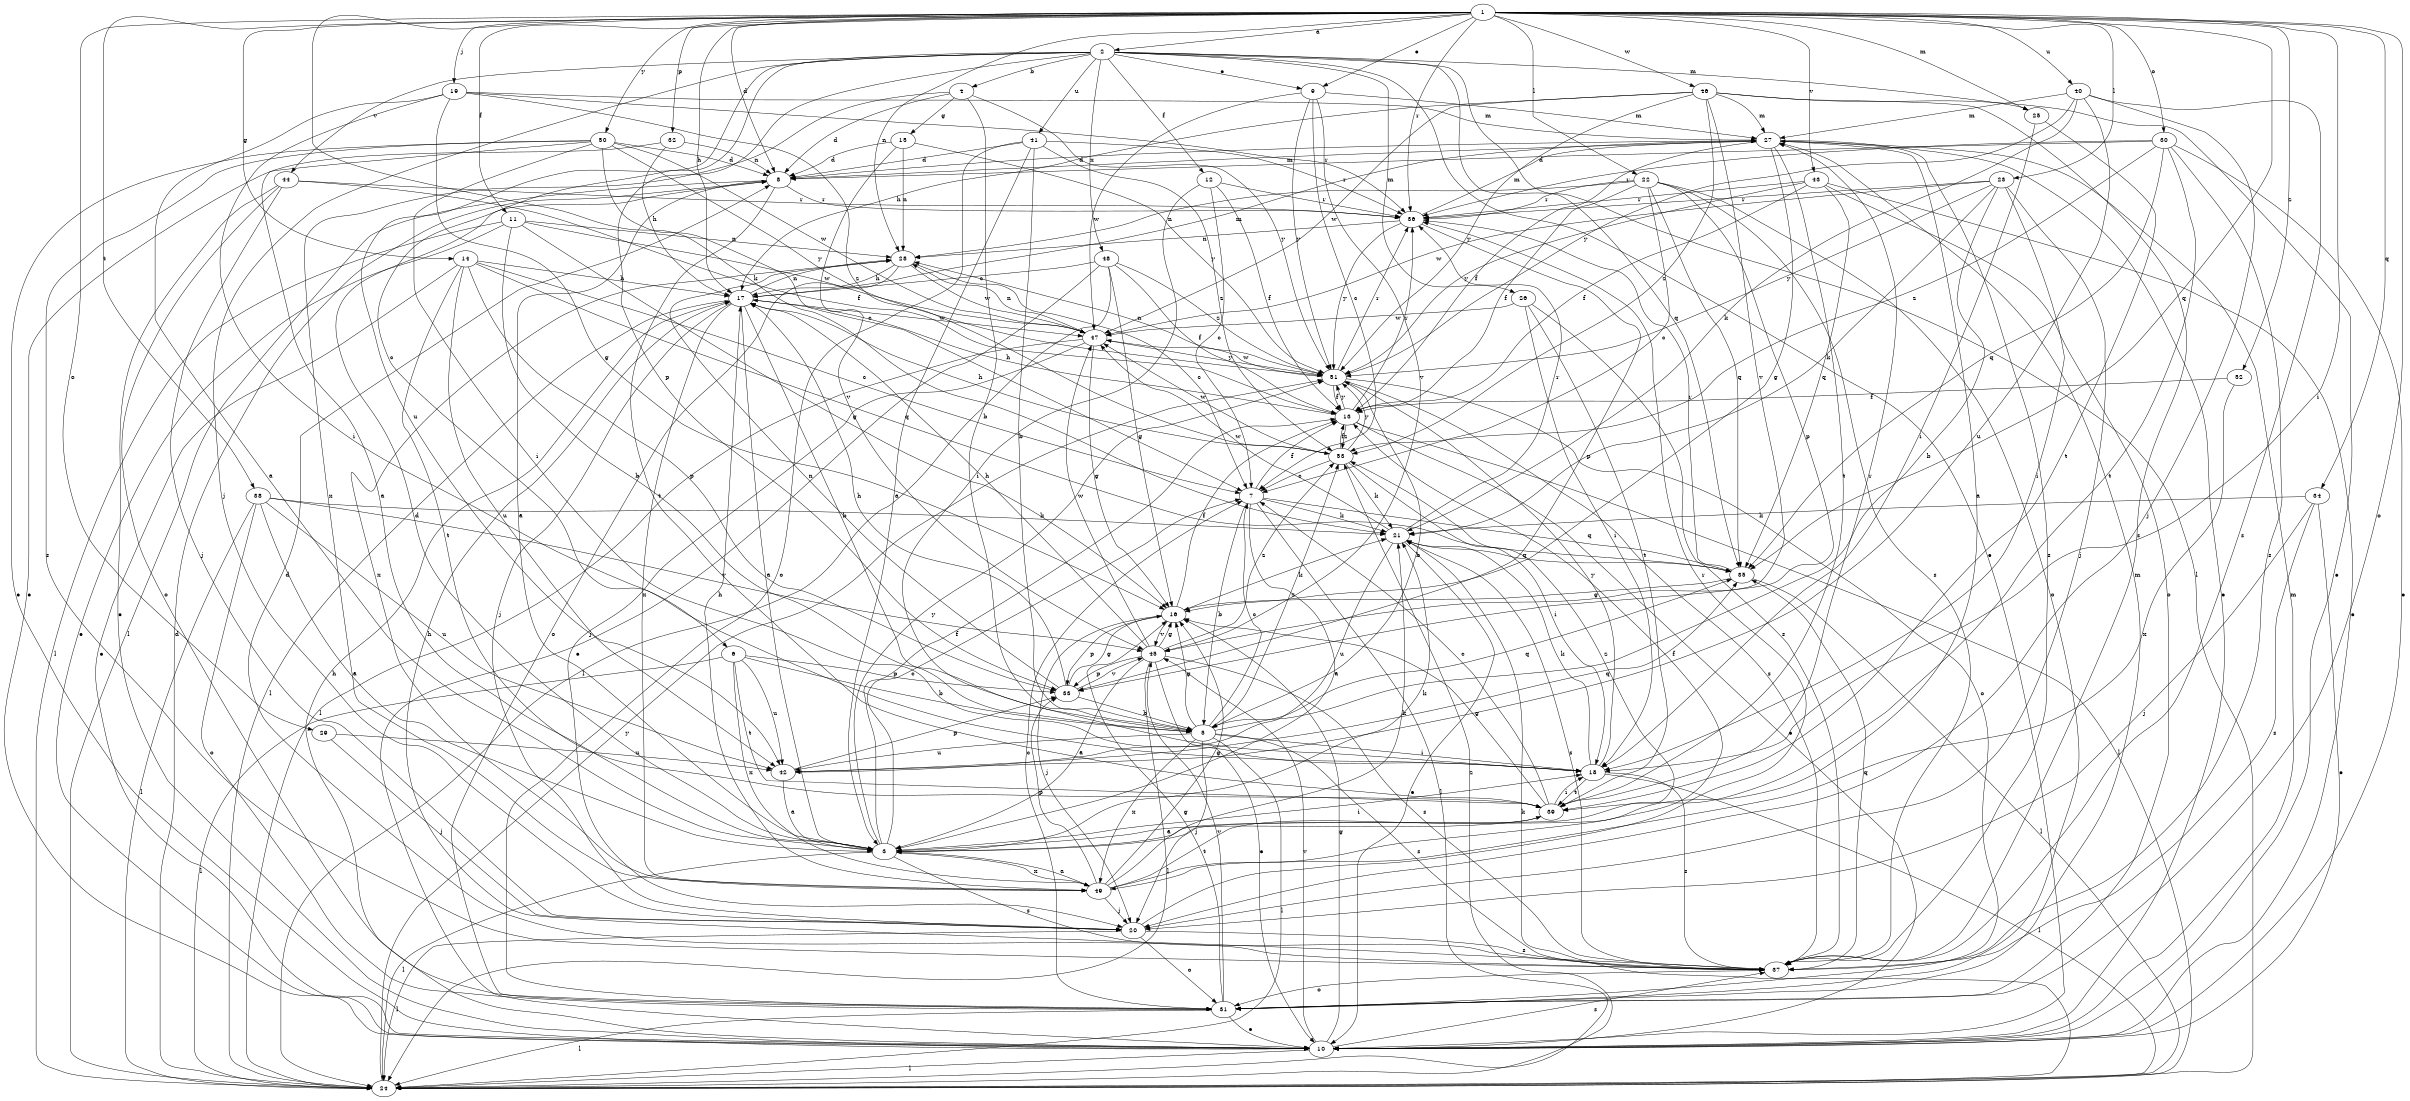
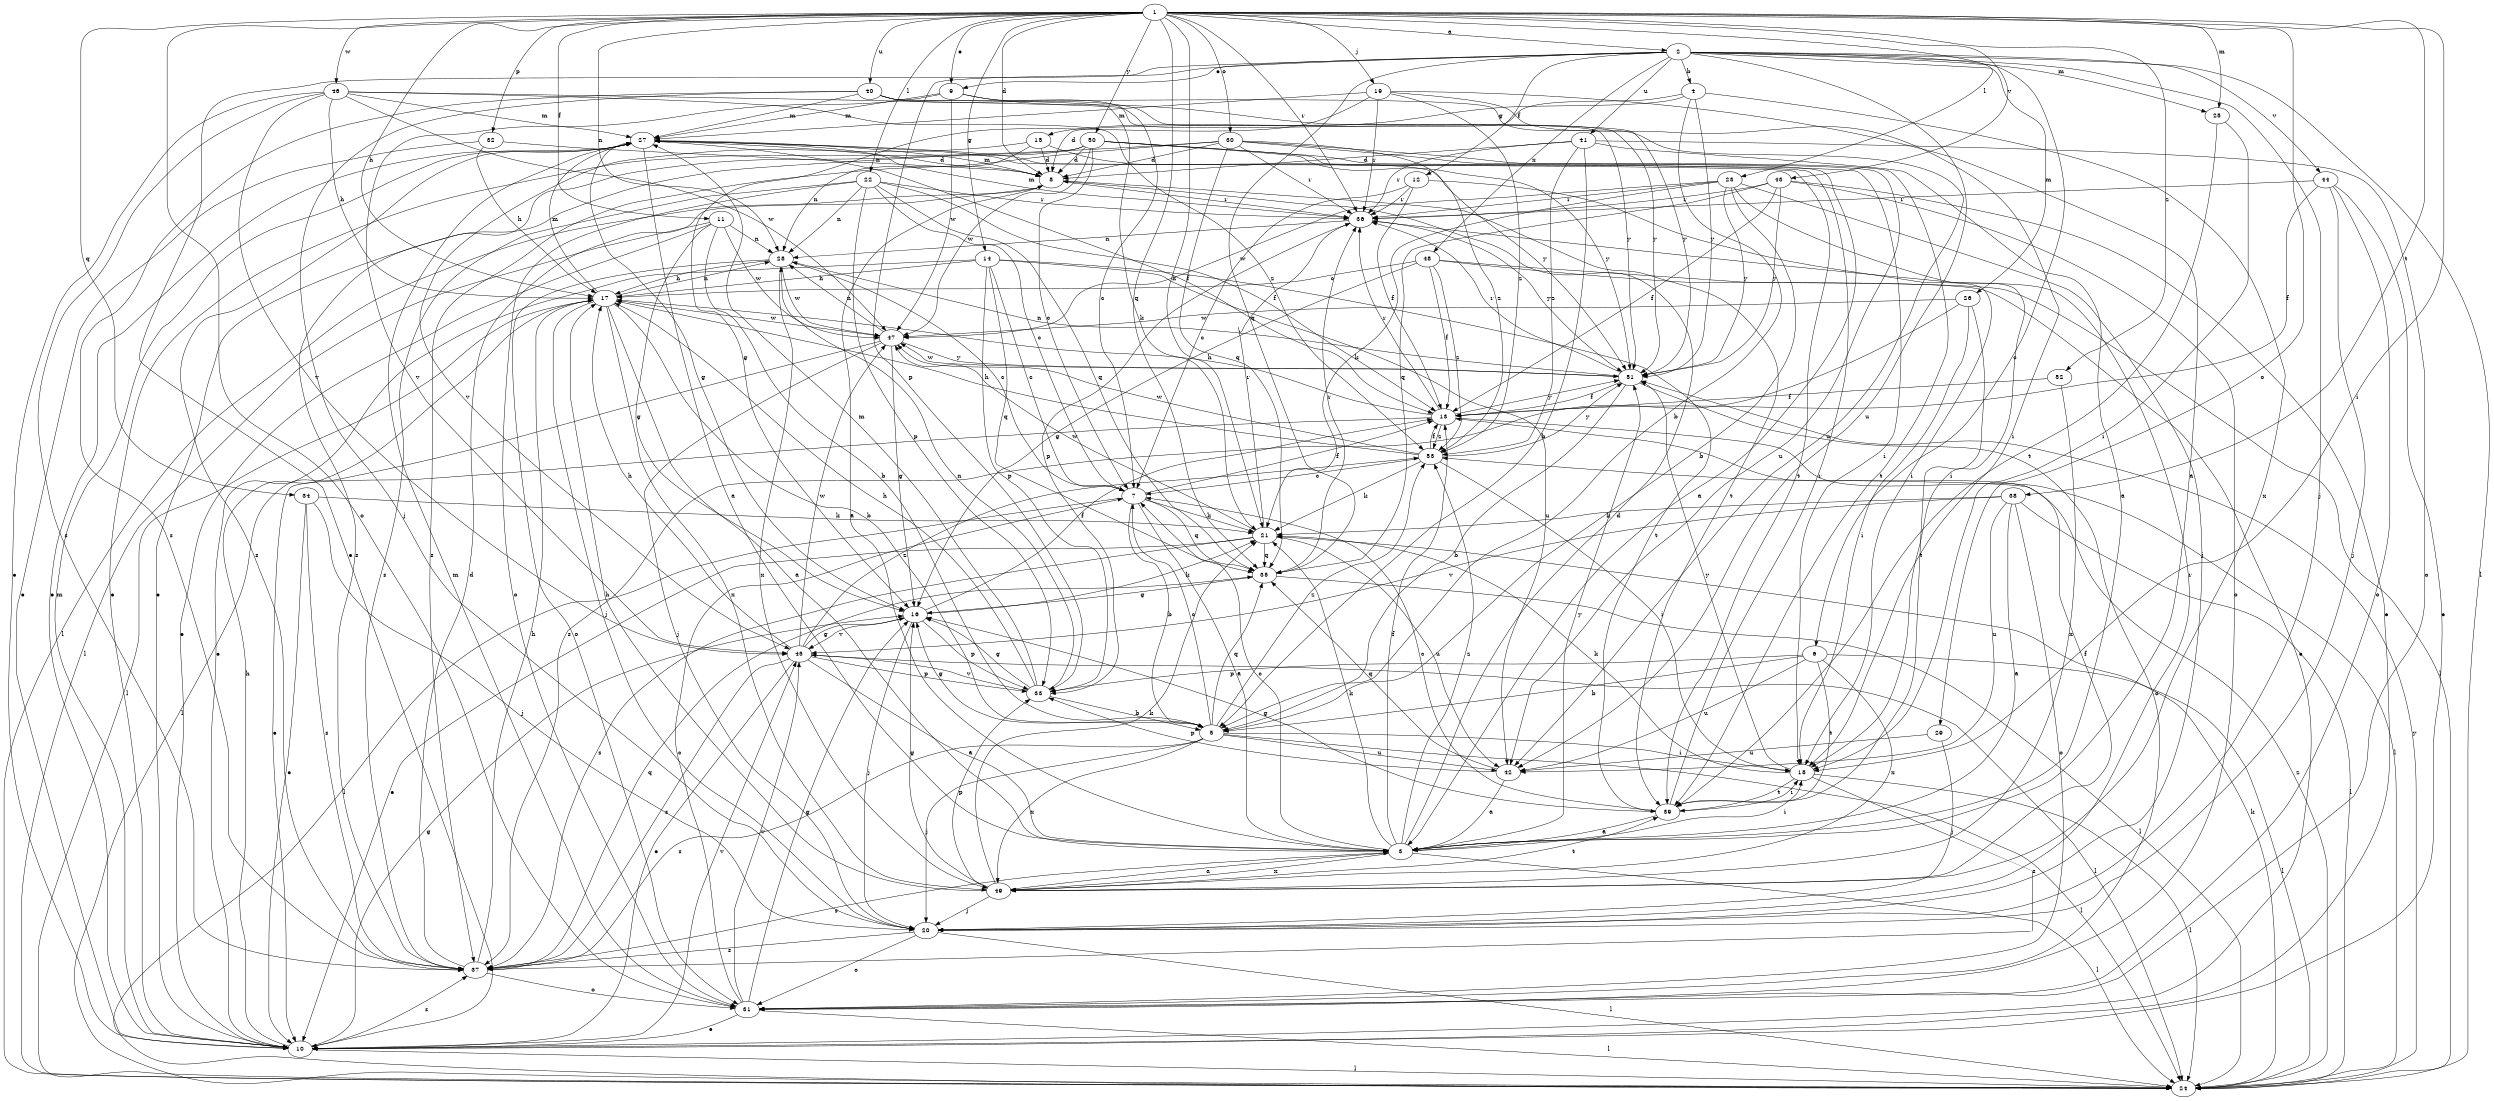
edge "30" -> "42": added, label "u"
edge "48" -> "51": now "48" -> "53"
edge "33" -> "27": added, label "m"
edge "24" -> "8": removed, label "d"
edge "51" -> "37": removed, label "s"
